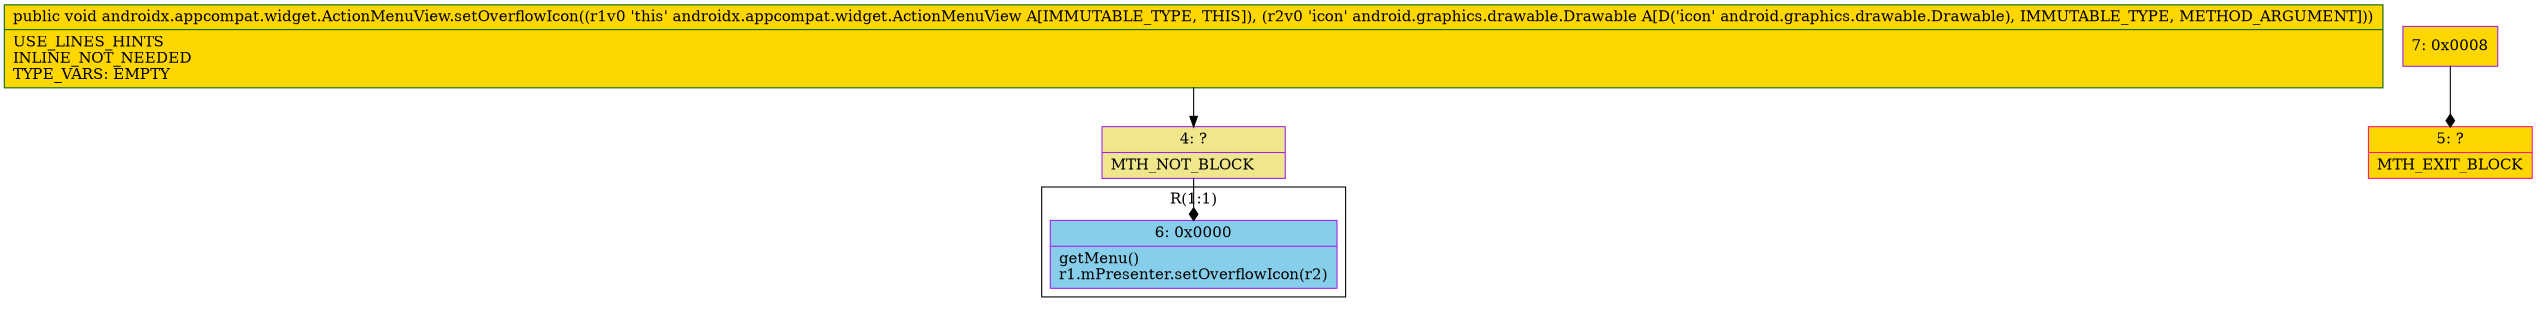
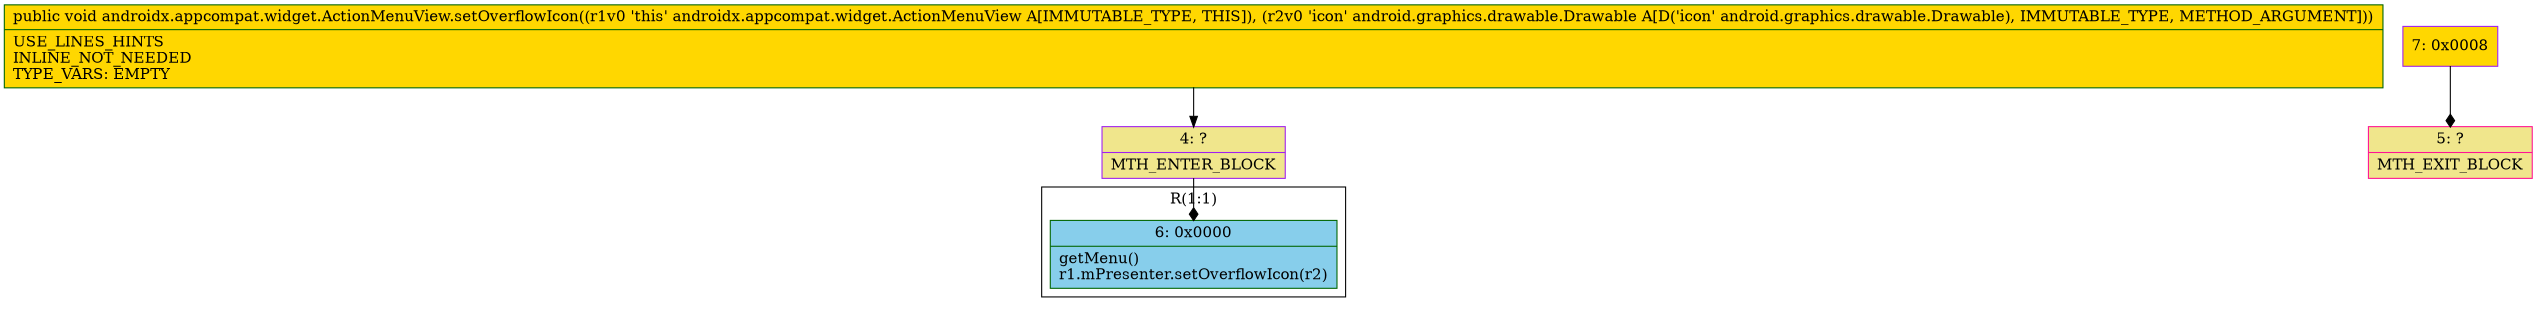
node "5: ?": fillcolor gold -> khaki
node "4: ?": text "MTH_NOT_BLOCK" -> "MTH_ENTER_BLOCK"
node "6: 0x0000": color purple -> darkgreen
